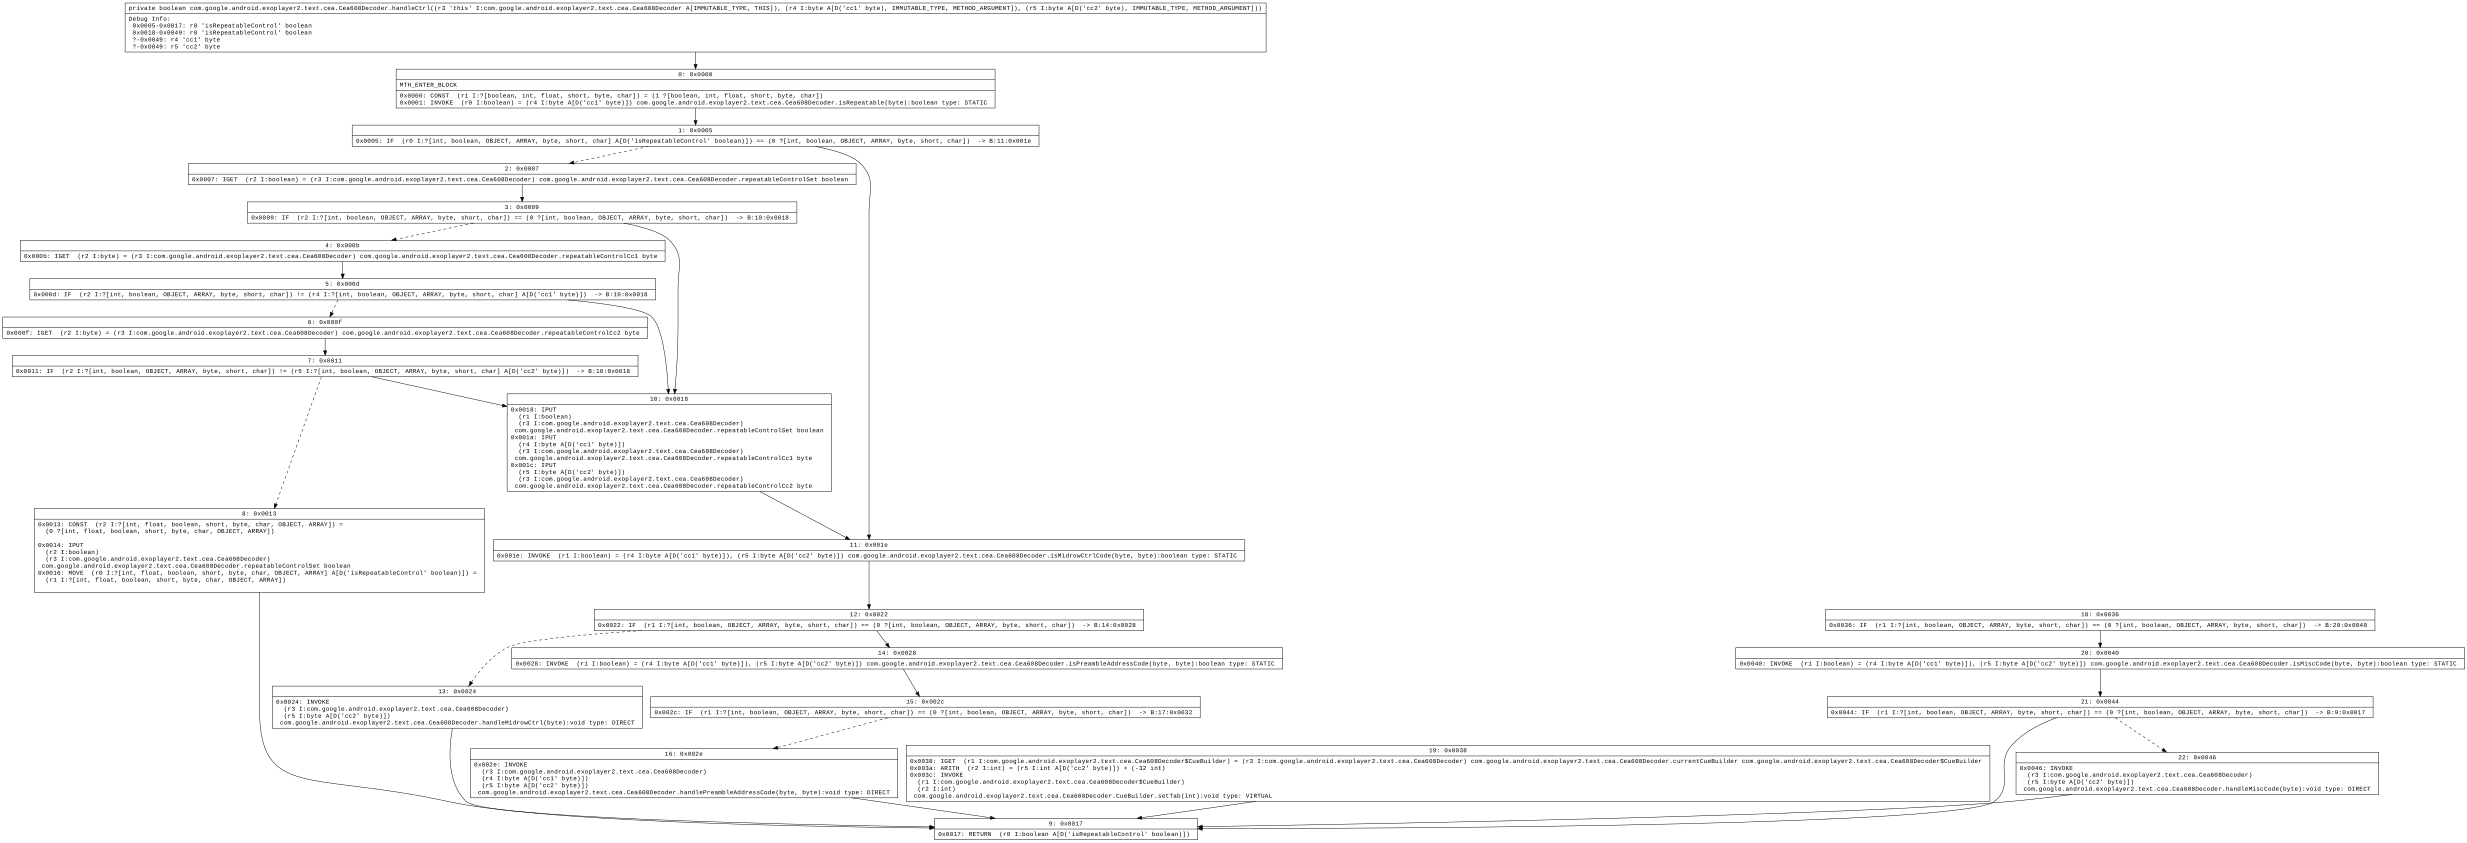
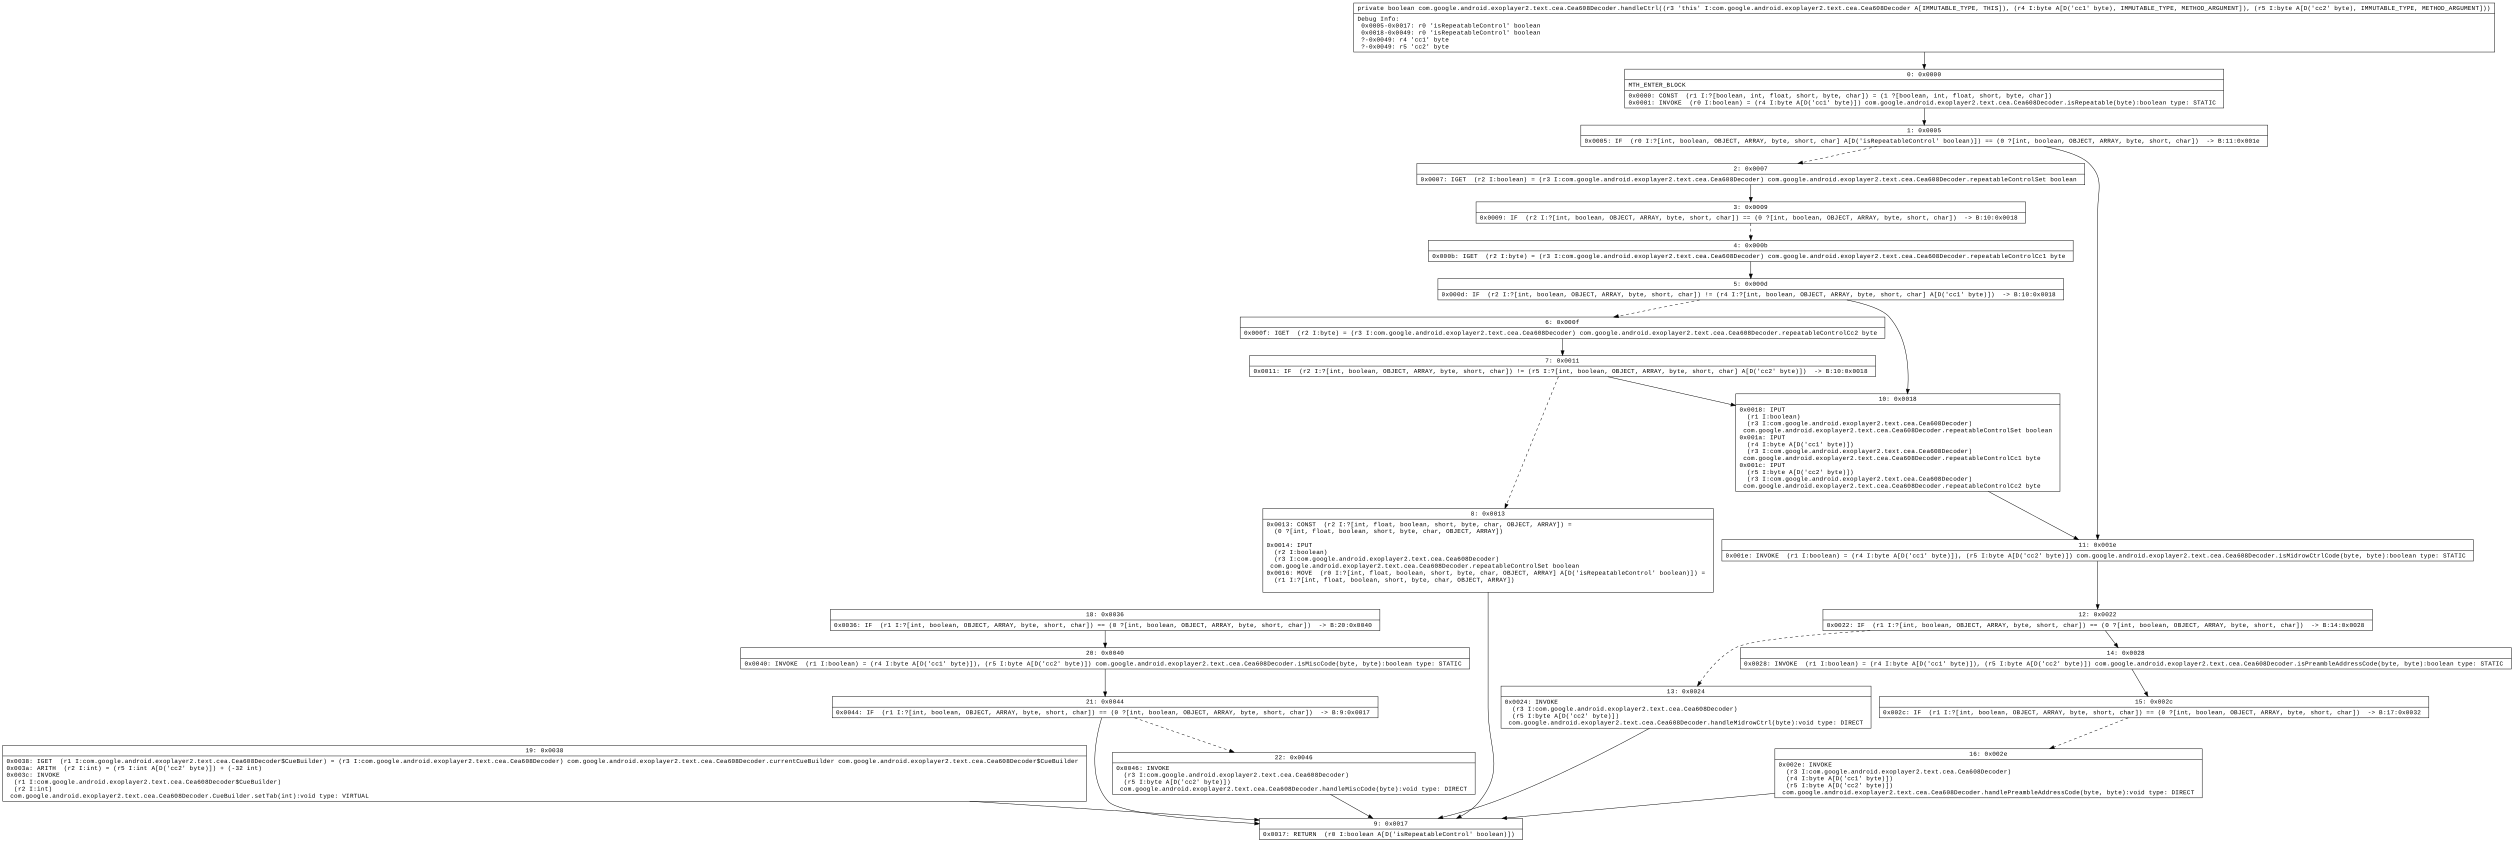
edge "3: 0x0009" -> "10: 0x0018": removed
